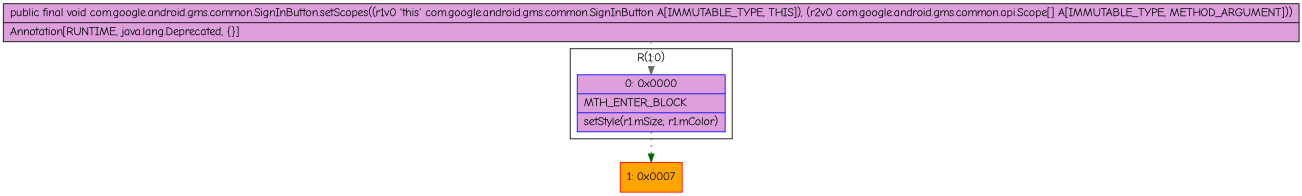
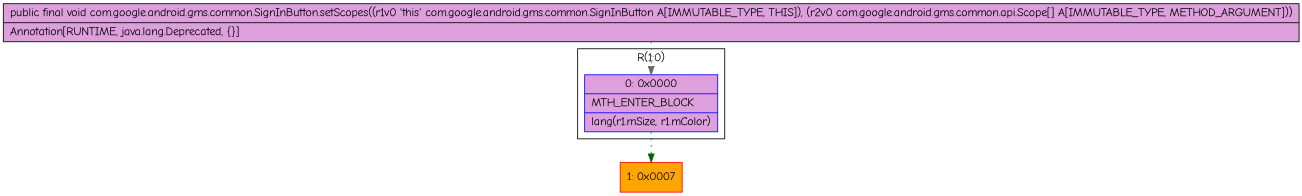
node "0: 0x0000": text "setStyle(r1.mSize, r1.mColor)" -> "lang(r1.mSize, r1.mColor)"
